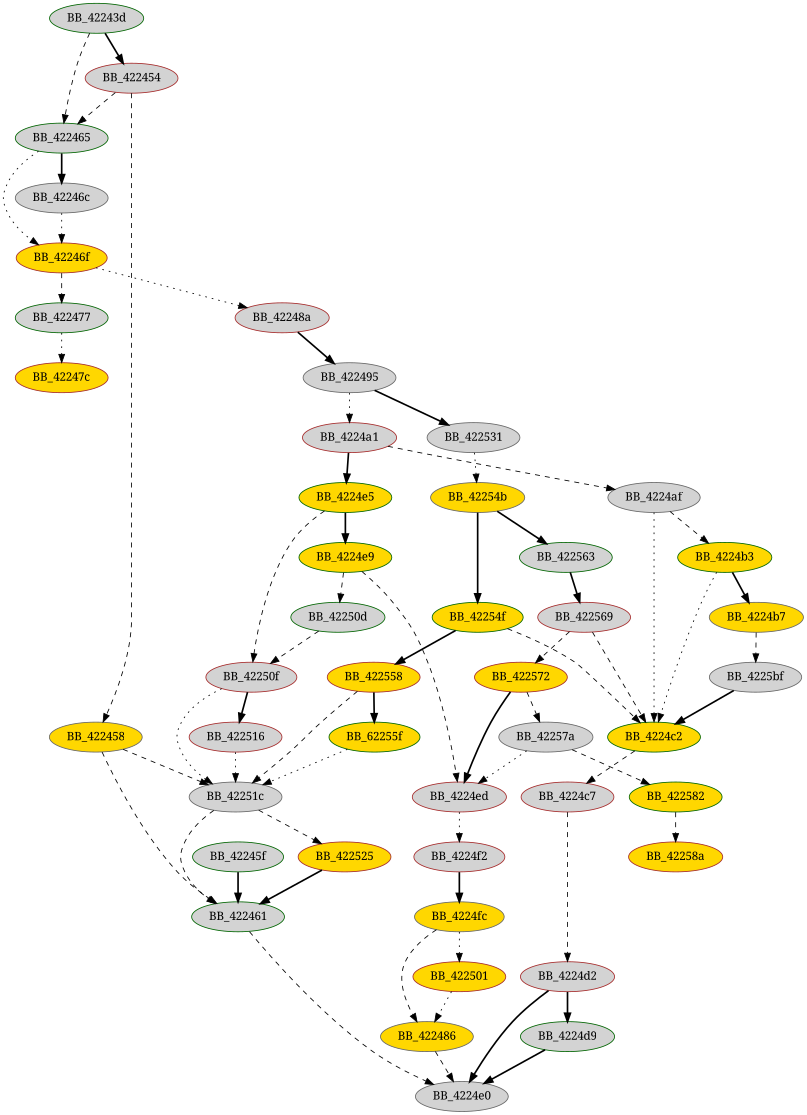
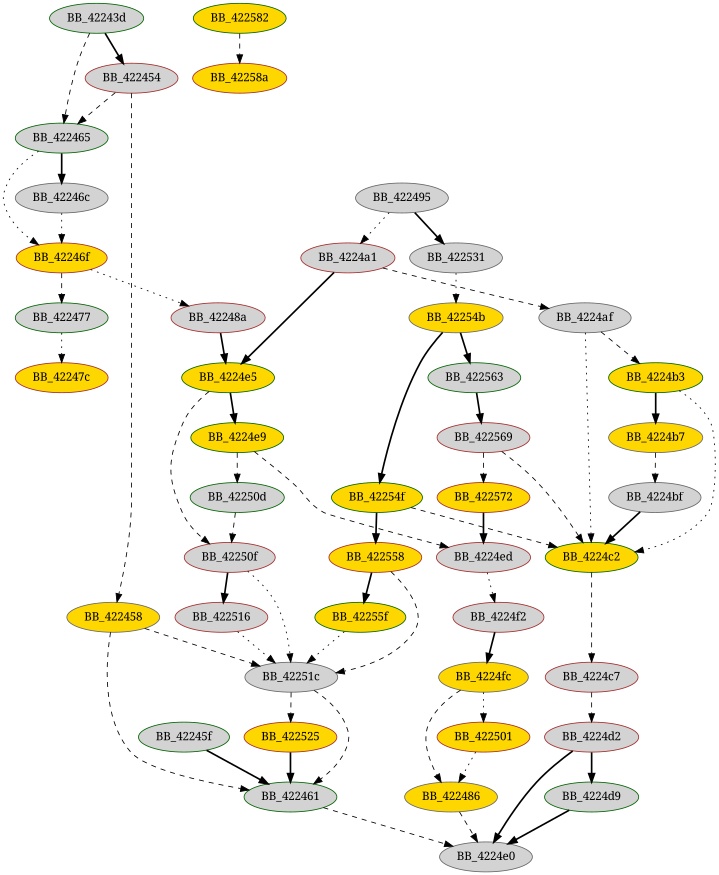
edge "BB_42248a" -> "BB_422495": now "BB_42248a" -> "BB_4224e5"
node "BB_4225bf": label "BB_4225bf" -> "BB_4224bf"
node "BB_62255f": label "BB_62255f" -> "BB_42255f"
node "BB_42257a": removed
